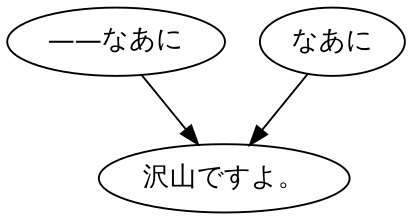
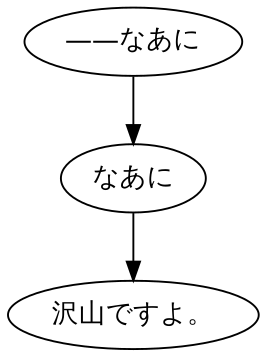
edge "——なあに" -> "沢山ですよ。": now "——なあに" -> "なあに"
